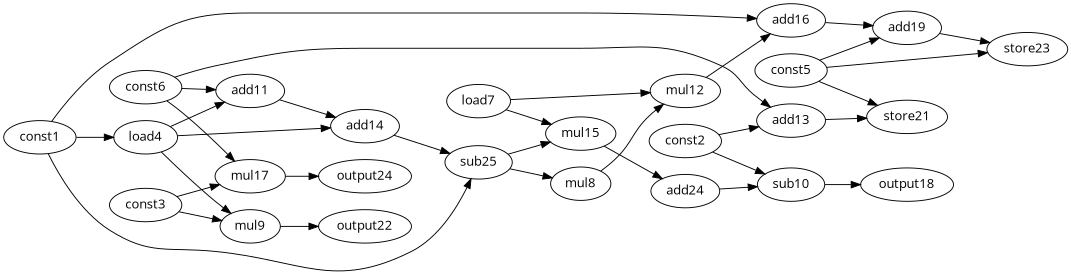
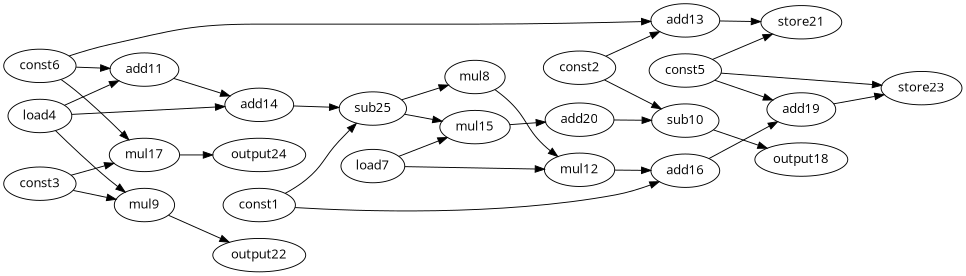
edge "const1" -> "load4": removed
node "add24": label "add24" -> "add20"
